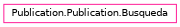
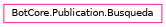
node "Publication.Publication.Busqueda": label "Publication.Publication.Busqueda" -> "BotCore.Publication.Busqueda"
